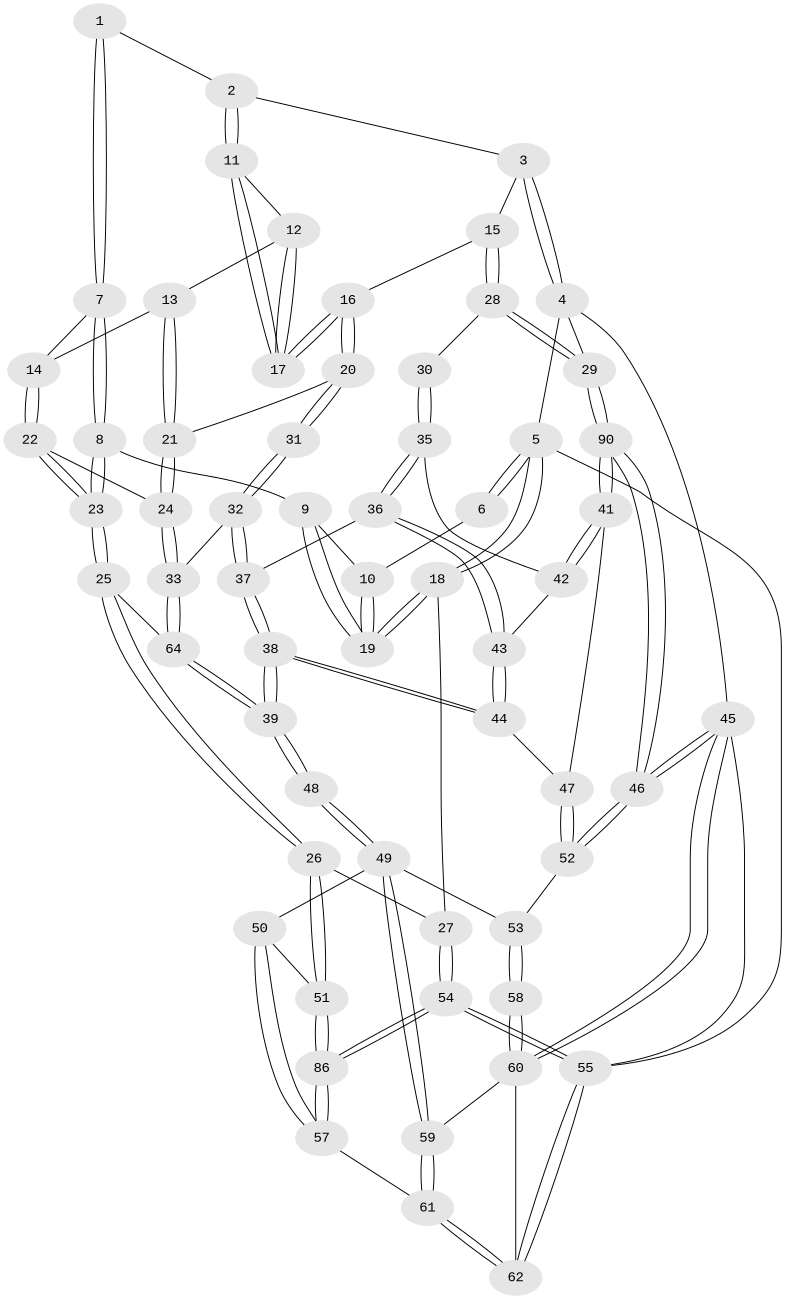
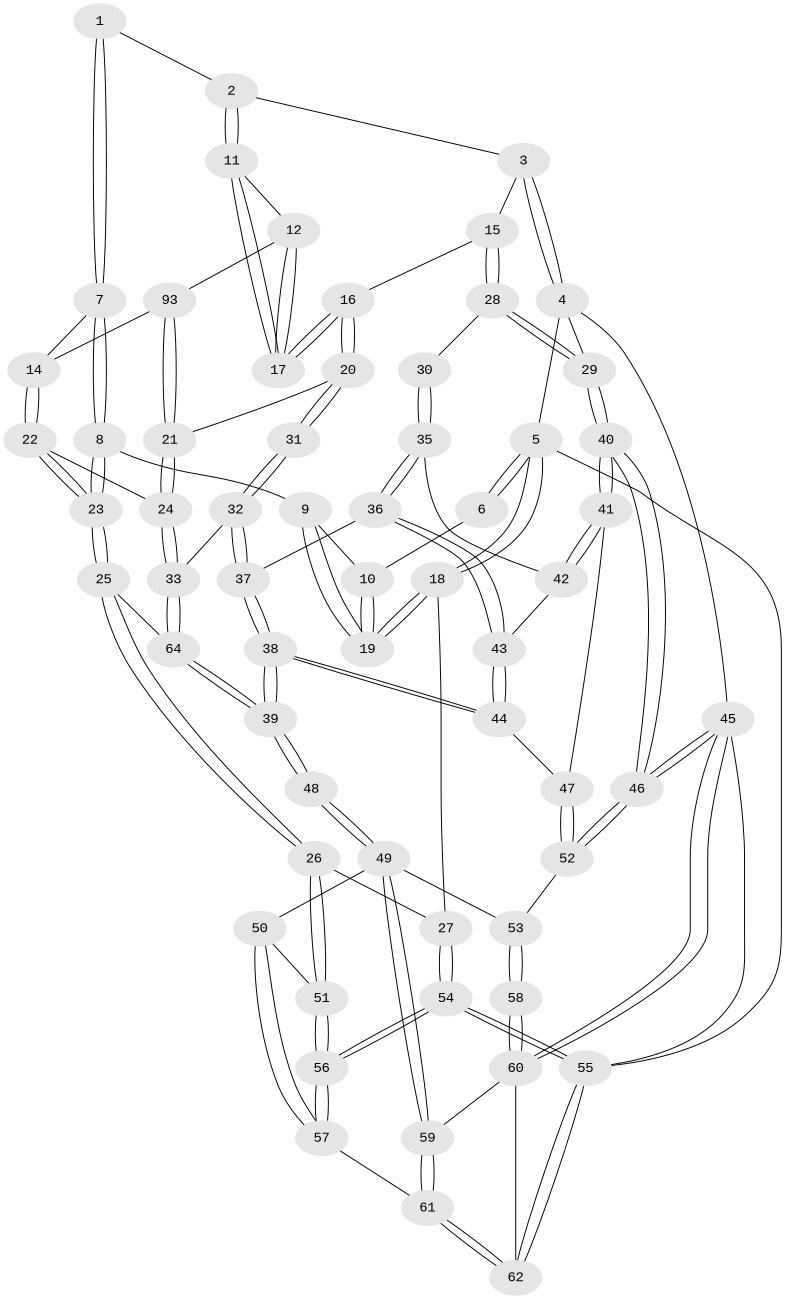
node "13": label "13" -> "93"
node "90": label "90" -> "40"
node "86": label "86" -> "56"
